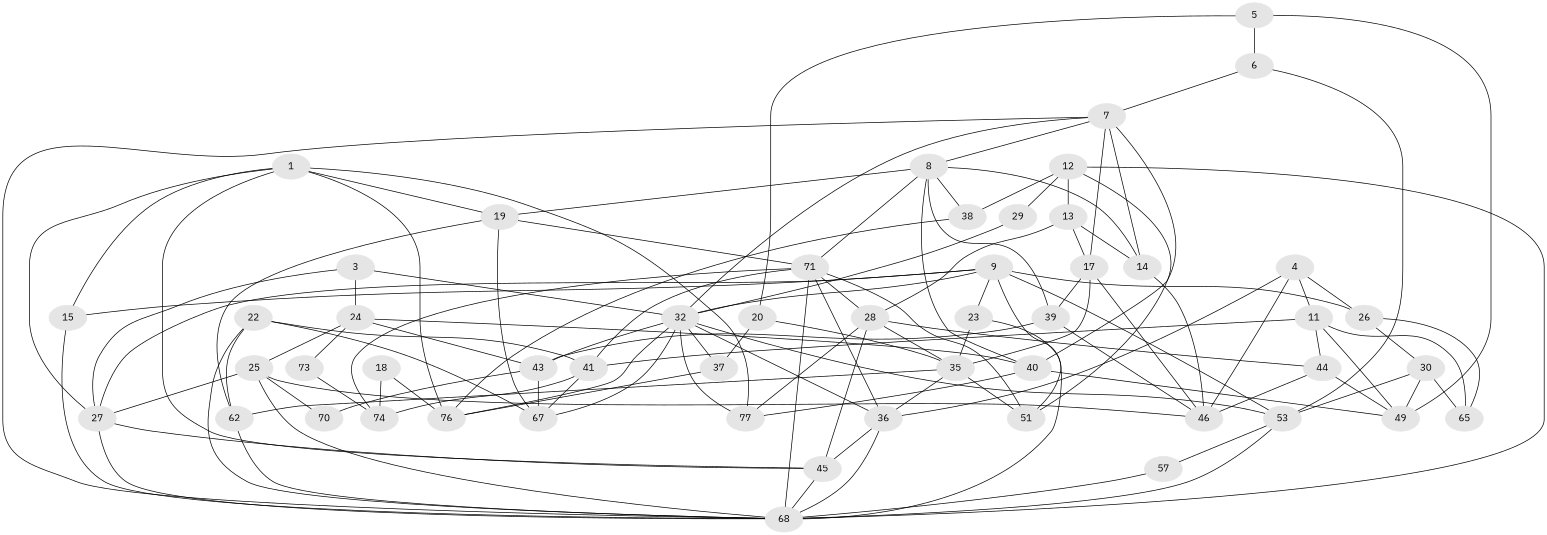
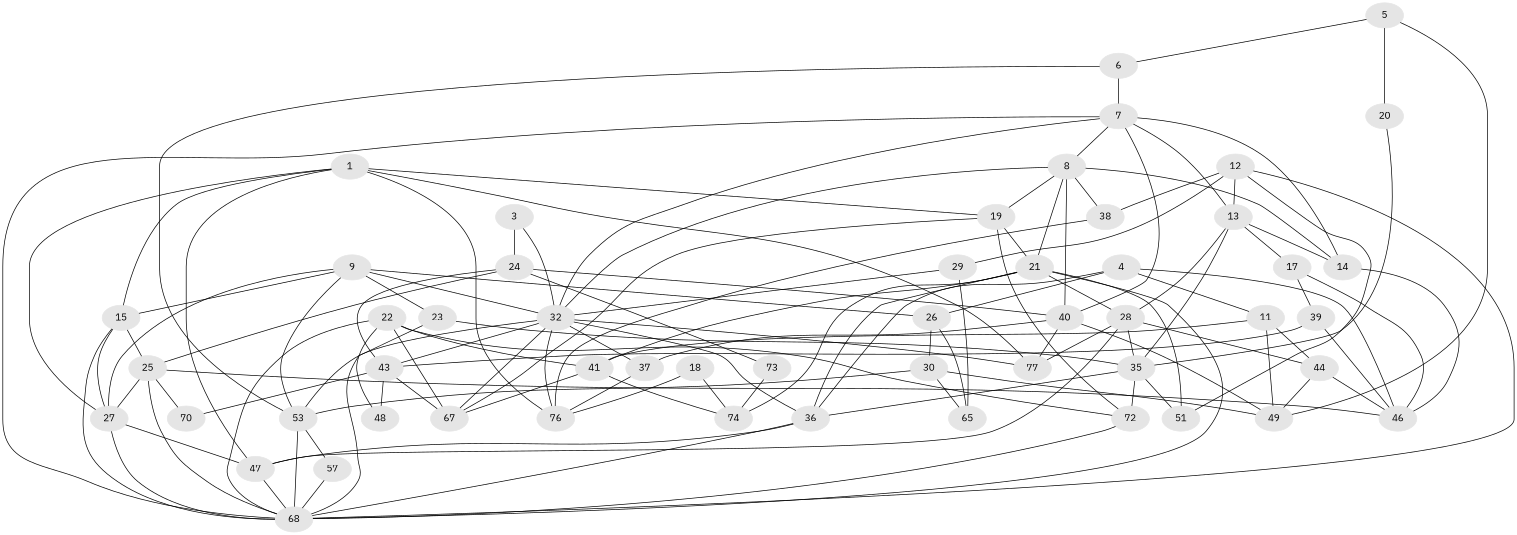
edge "7" -- "17": now "7" -- "13"
edge "8" -- "39": now "8" -- "32"
node "71": label "71" -> "21"
edge "3" -- "27": now "15" -- "27"
edge "9" -- "51": removed
edge "11" -- "65": now "29" -- "65"
edge "17" -- "35": now "13" -- "35"
edge "15" -- "25": added
edge "20" -- "37": now "40" -- "37"
node "62": label "62" -> "72"
node "48": added
node "45": label "45" -> "47"
